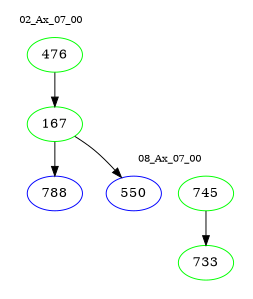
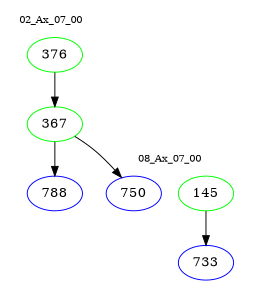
node "476": label "476" -> "376"
node "167": label "167" -> "367"
node "550": label "550" -> "750"
node "745": label "745" -> "145"
node "733": color green -> blue
